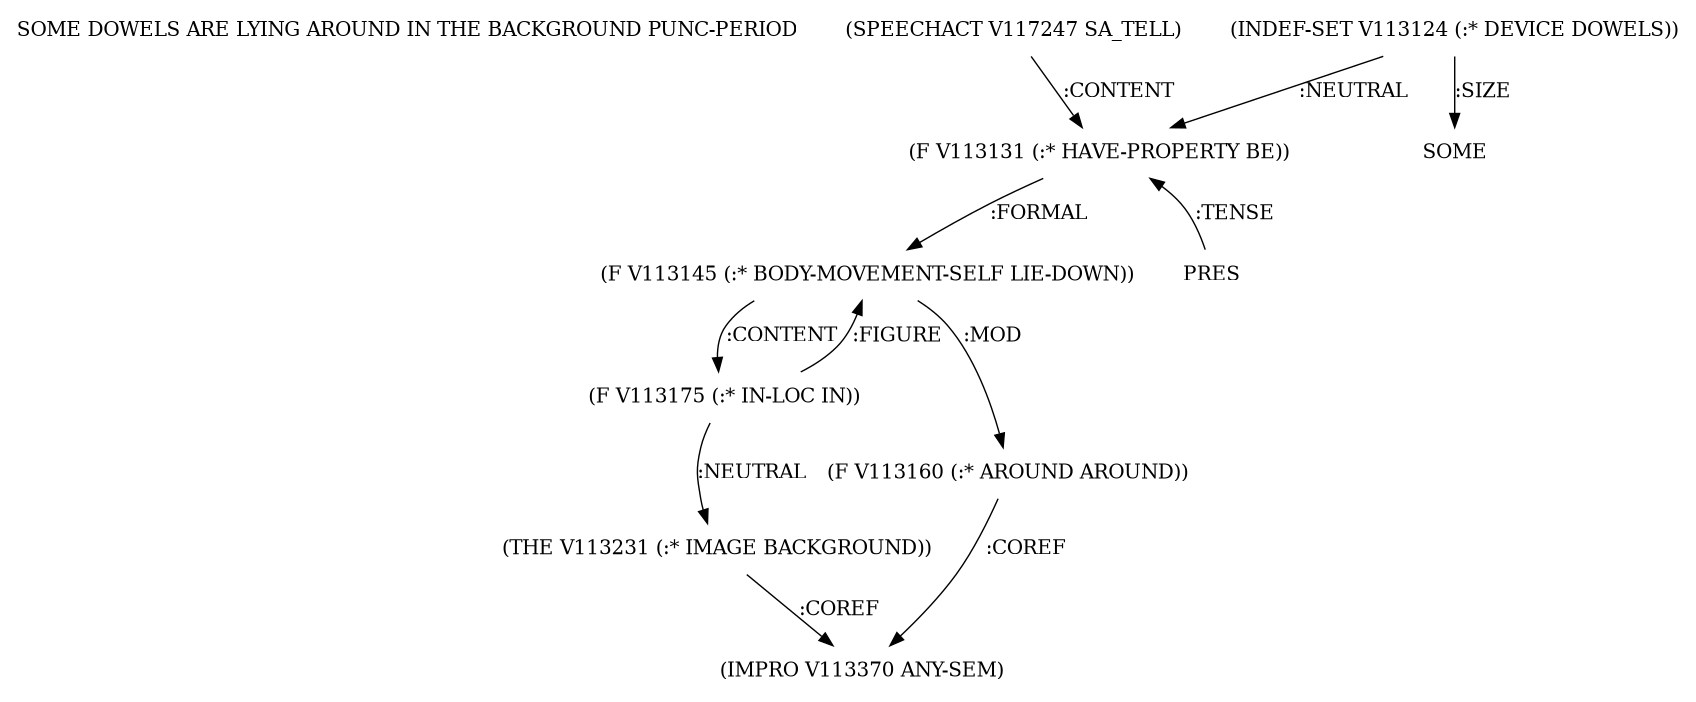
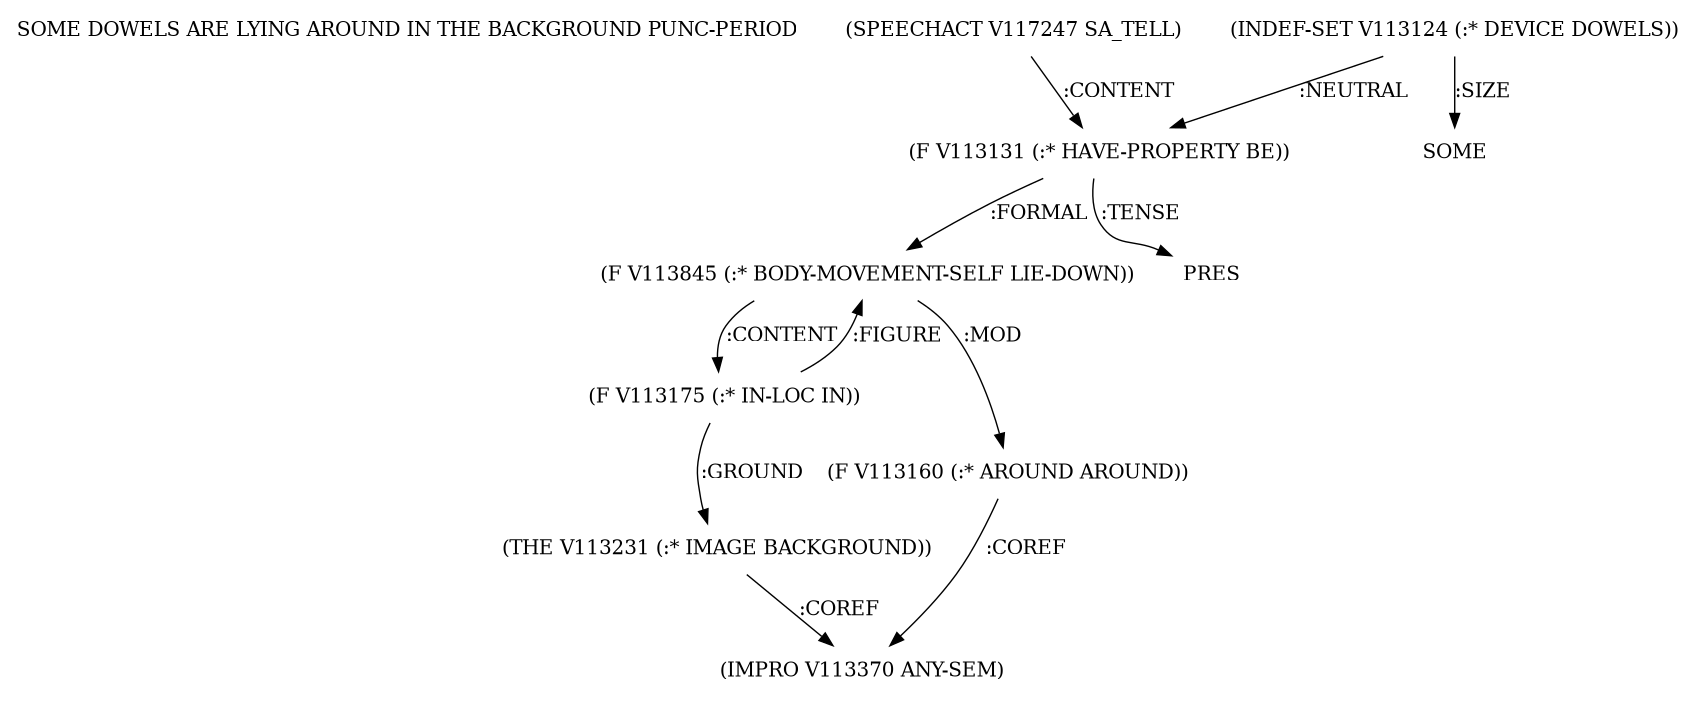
edge "PRES" -> "(F V113131 (:* HAVE-PROPERTY BE))": reversed
node "(F V113145 (:* BODY-MOVEMENT-SELF LIE-DOWN))": label "(F V113145 (:* BODY-MOVEMENT-SELF LIE-DOWN))" -> "(F V113845 (:* BODY-MOVEMENT-SELF LIE-DOWN))"
edge "(F V113175 (:* IN-LOC IN))" -> "(THE V113231 (:* IMAGE BACKGROUND))": label ":NEUTRAL" -> ":GROUND"
